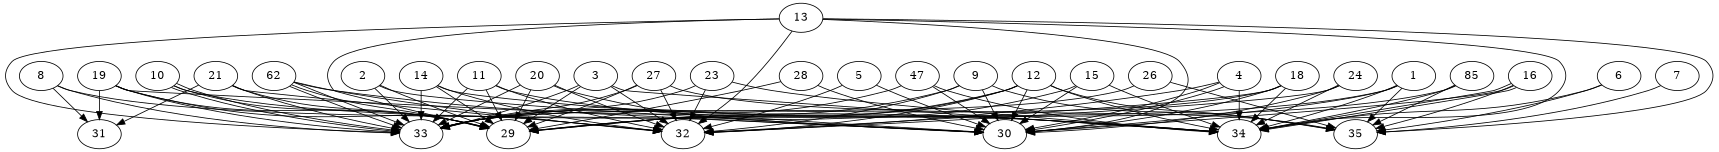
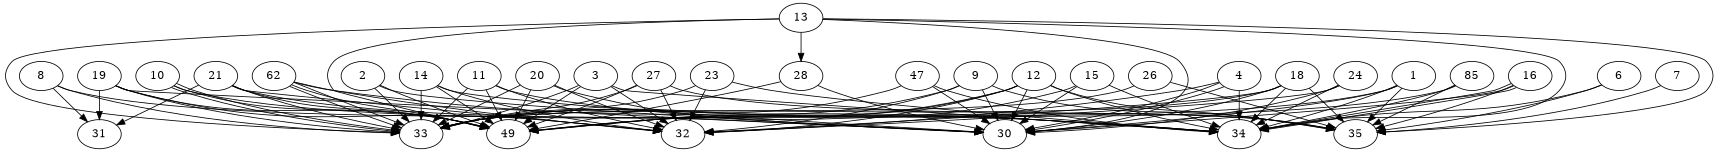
node "5": removed
edge "13" -> "32": now "13" -> "28"
edge "18" -> "35": added
edge "21" -> "35": added
node "29": label "29" -> "49"
